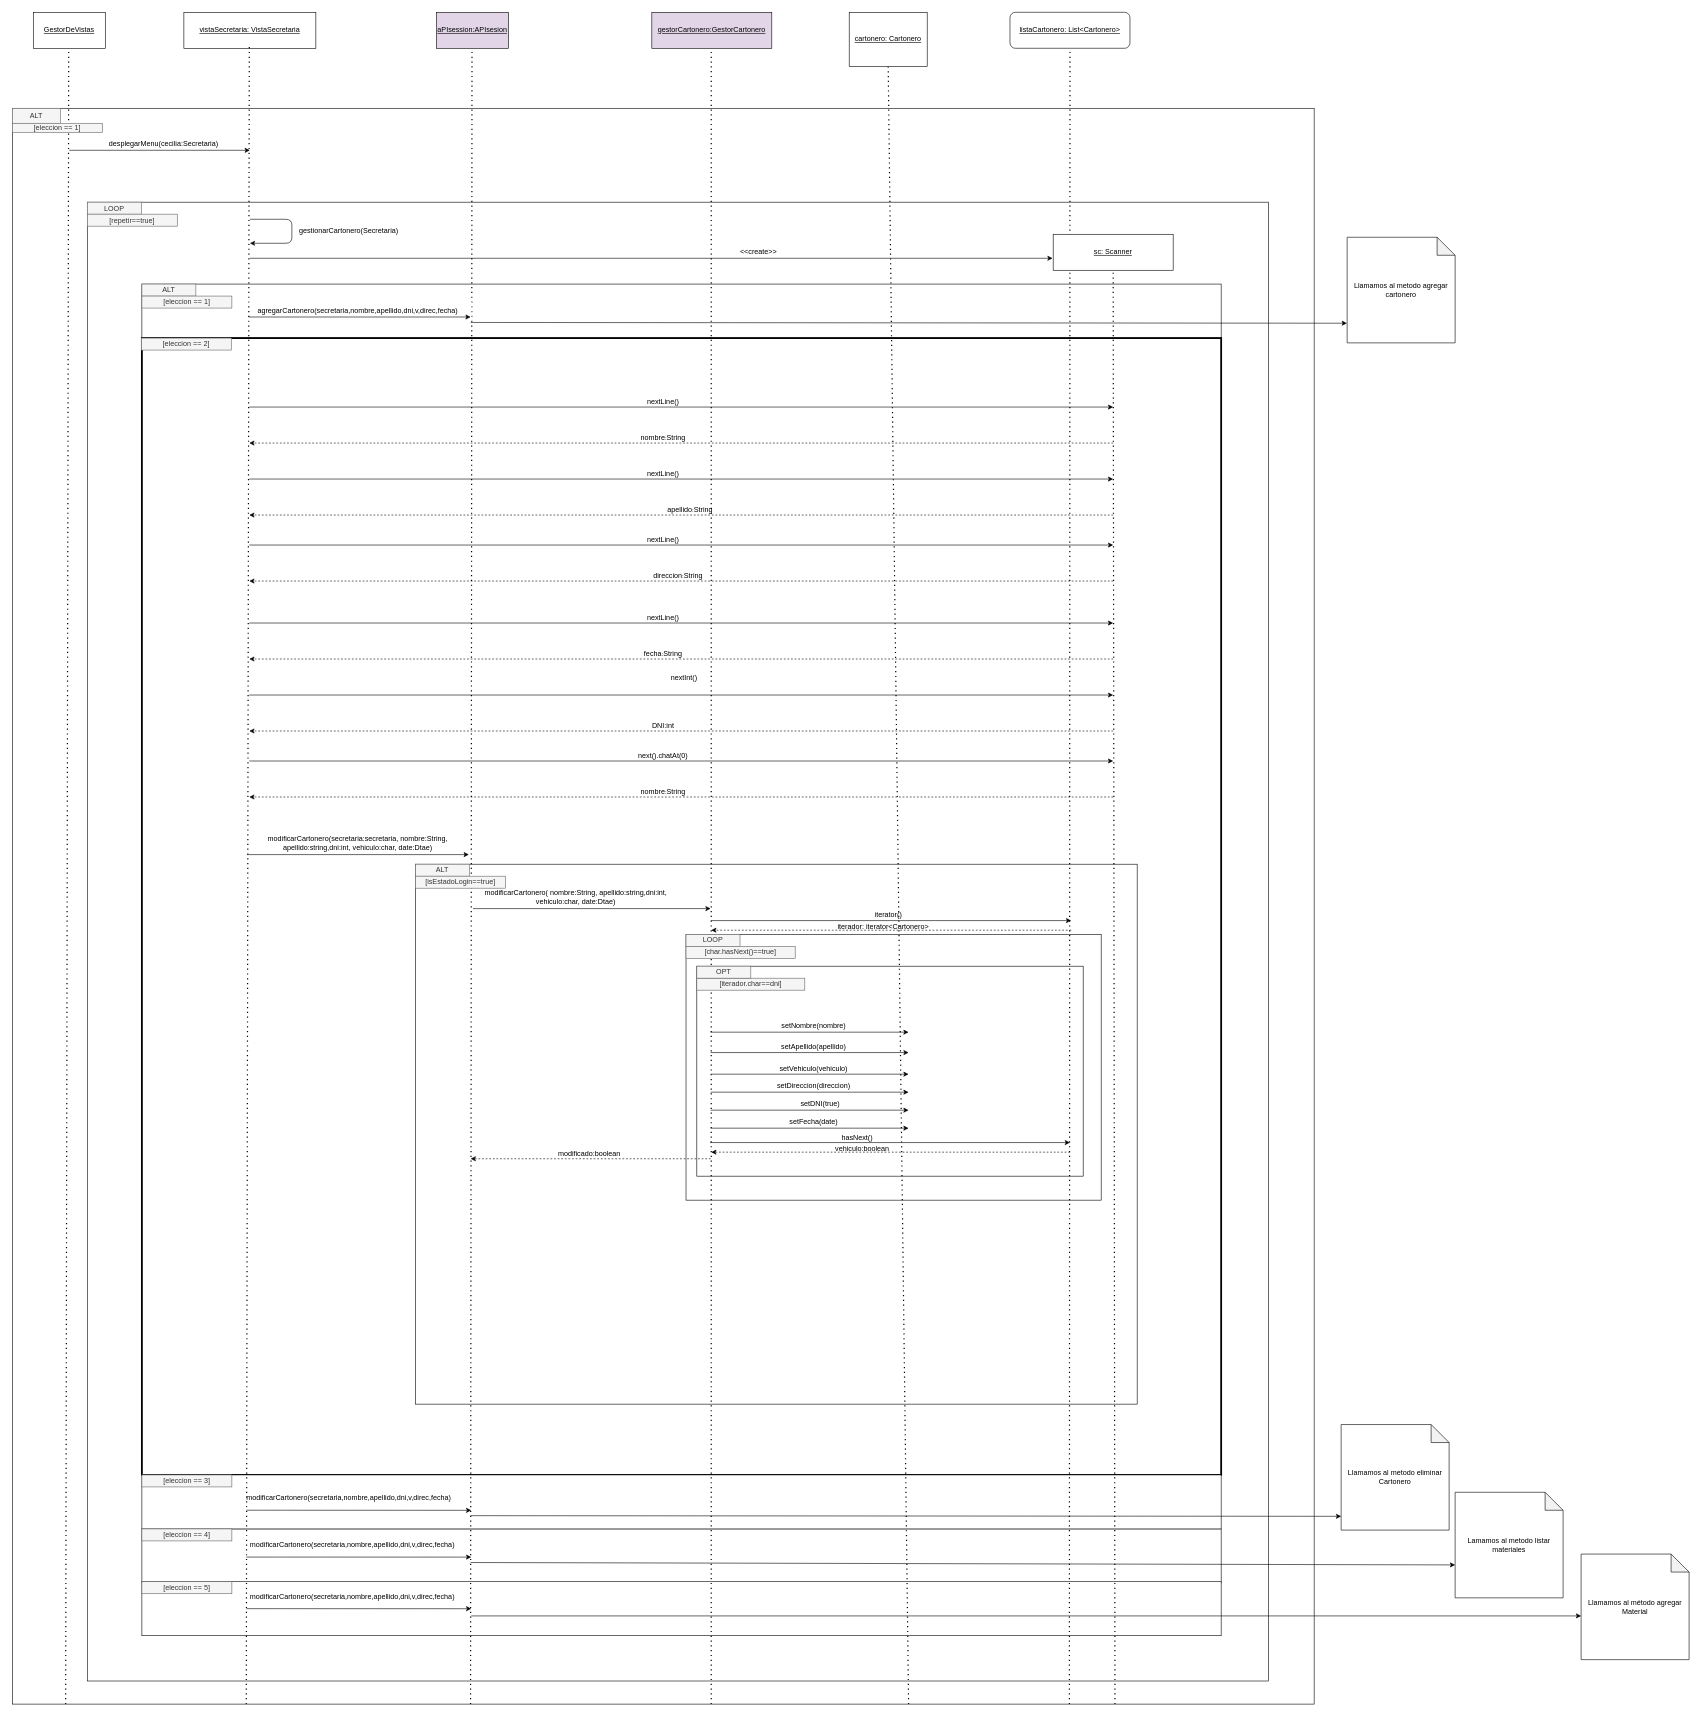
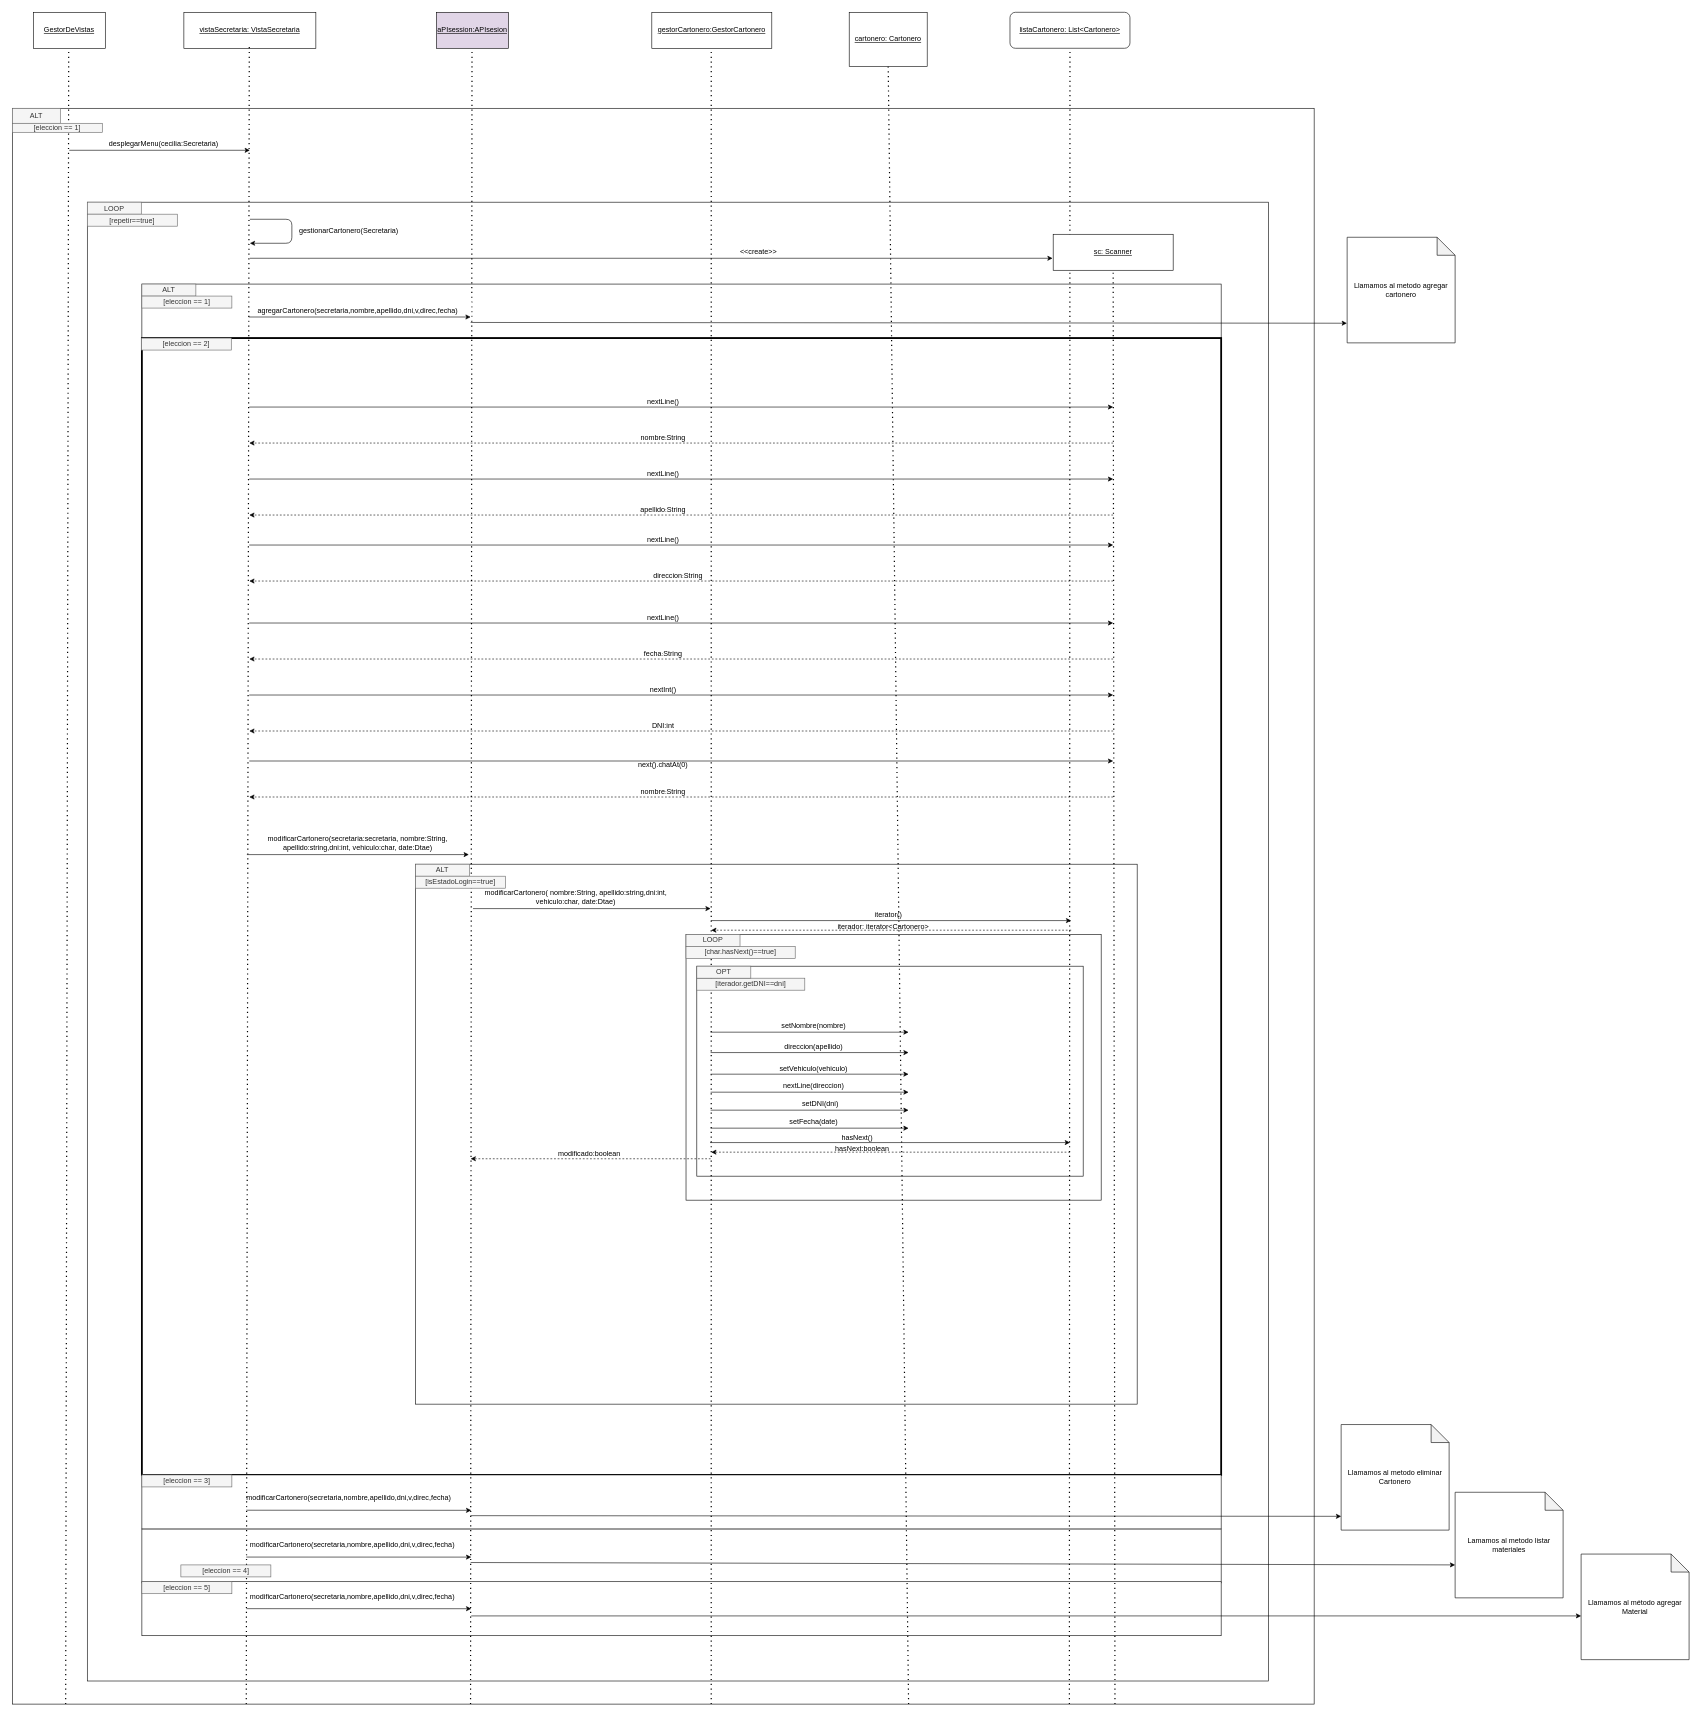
node "gestorCartonero:GestorCartonero": fillcolor #e1d5e7 -> #ffffff
node "apellido:String": moved (690, 510) -> (663, 510)
node "nextInt()": moved (684, 678) -> (663, 690)
node "next().chatAt(0)": moved (663, 756) -> (663, 765)
node "[iterador.char==dni]": label "[iterador.char==dni]" -> "[iterador.getDNI==dni]"
node "setApellido(apellido)": label "setApellido(apellido)" -> "direccion(apellido)"
node "setDireccion(direccion)": label "setDireccion(direccion)" -> "nextLine(direccion)"
node "setDNI(true)": label "setDNI(true)" -> "setDNI(dni)"
node "vehiculo:boolean": label "vehiculo:boolean" -> "hasNext:boolean"
node "[eleccion == 4]": moved (187, 1535) -> (226, 1571)
